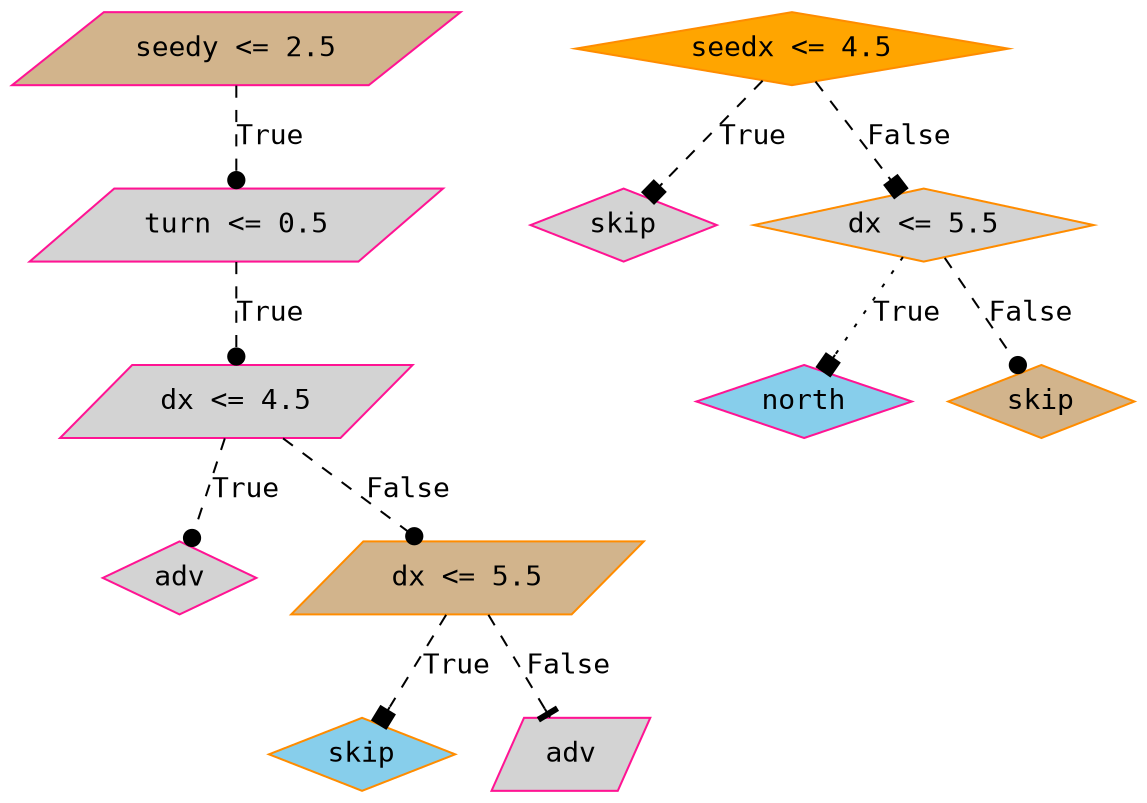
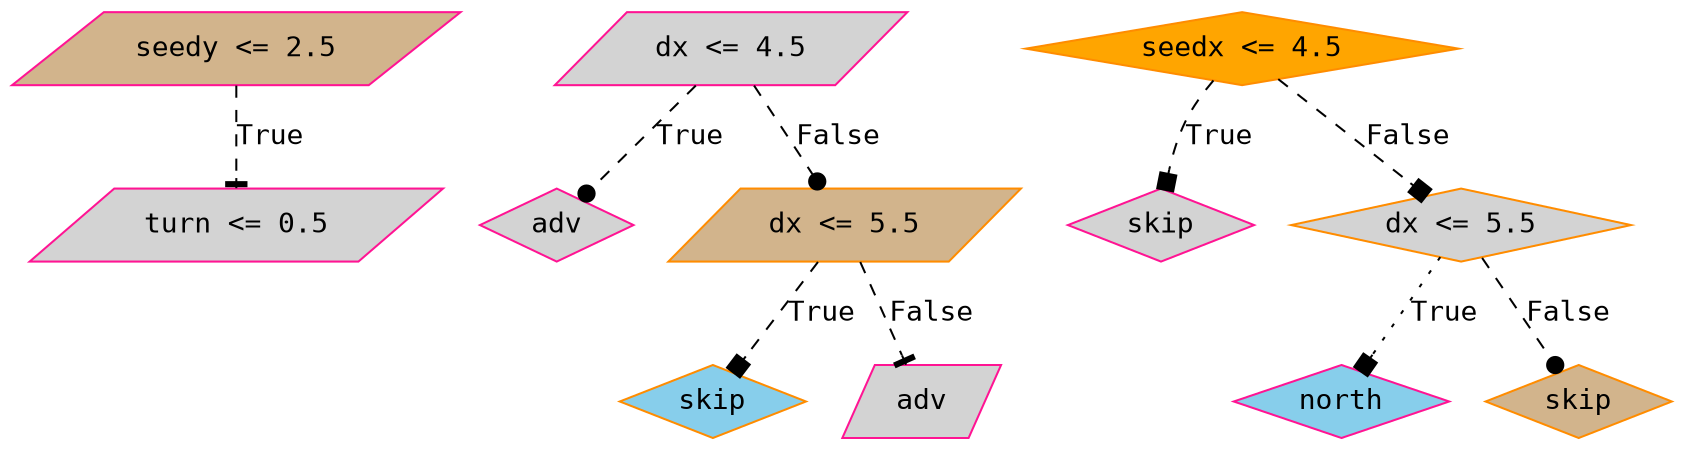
edge "seedy <= 2.5" -> "turn <= 0.5": arrowhead dot -> tee
edge "turn <= 0.5" -> "dx <= 4.5": removed, label "True"
